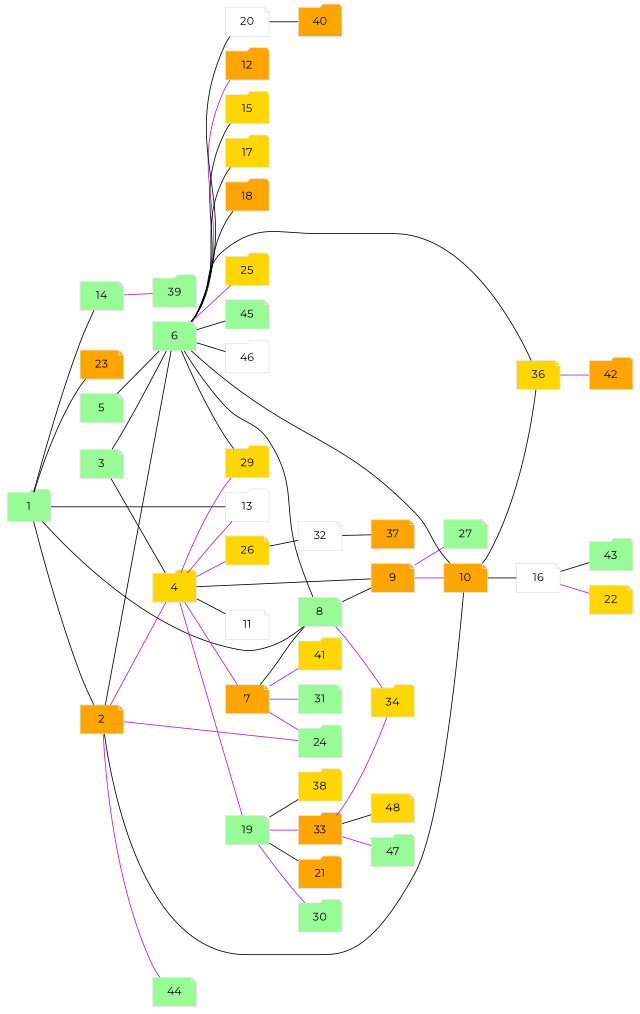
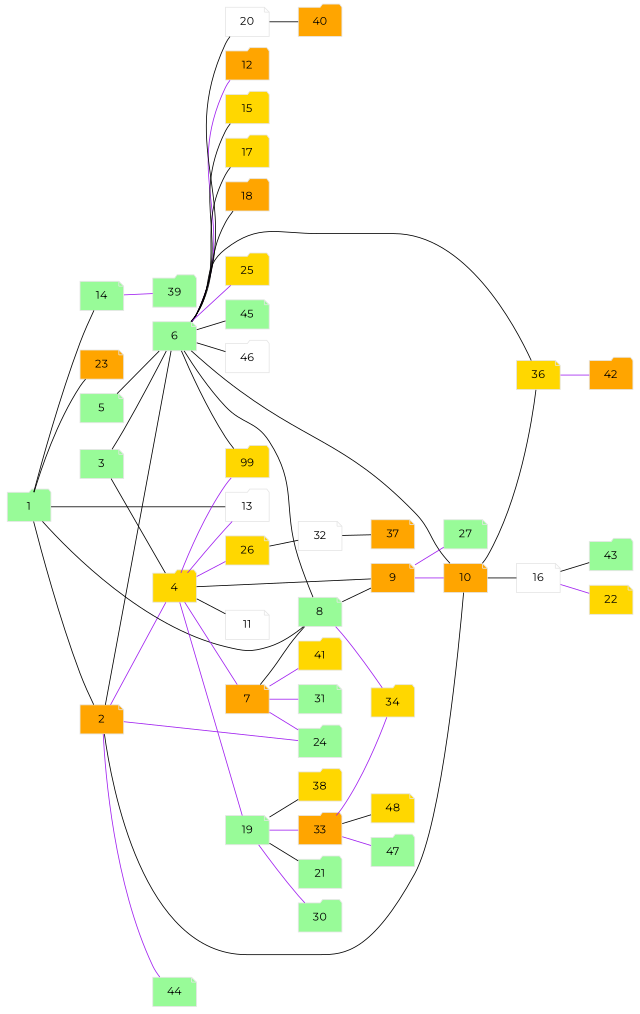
node "29": label "29" -> "99"
node "21": fillcolor orange -> palegreen
